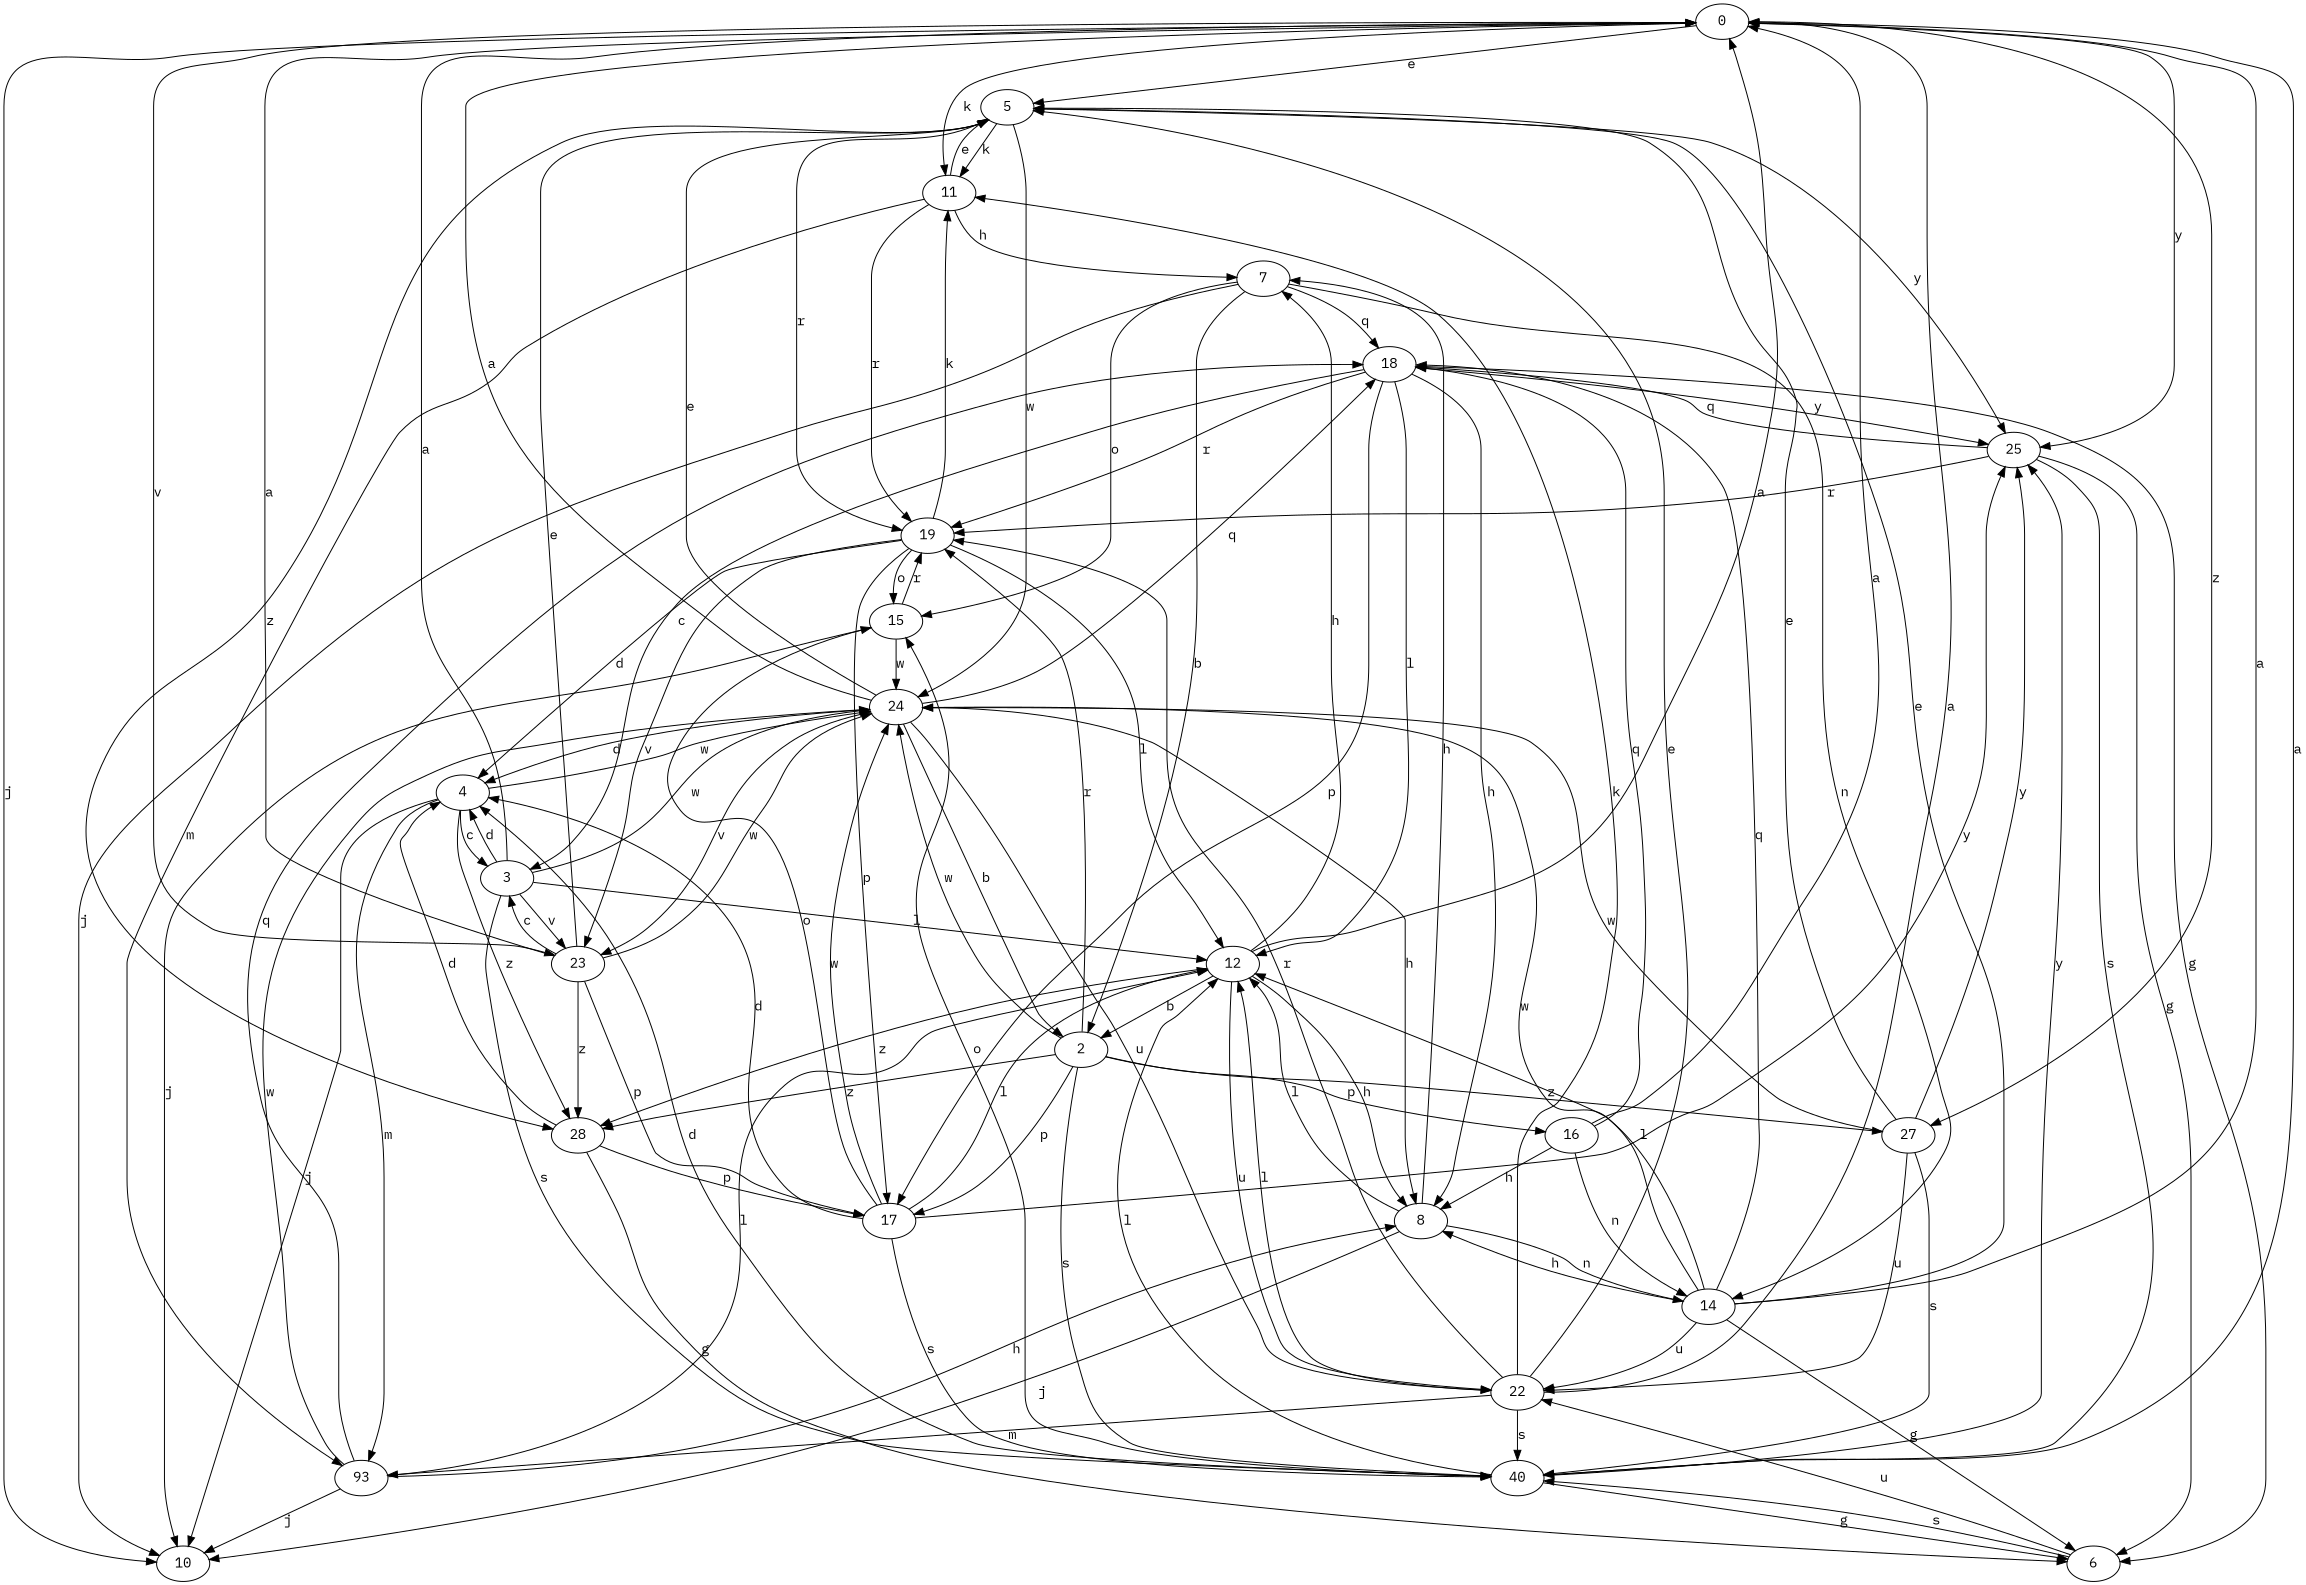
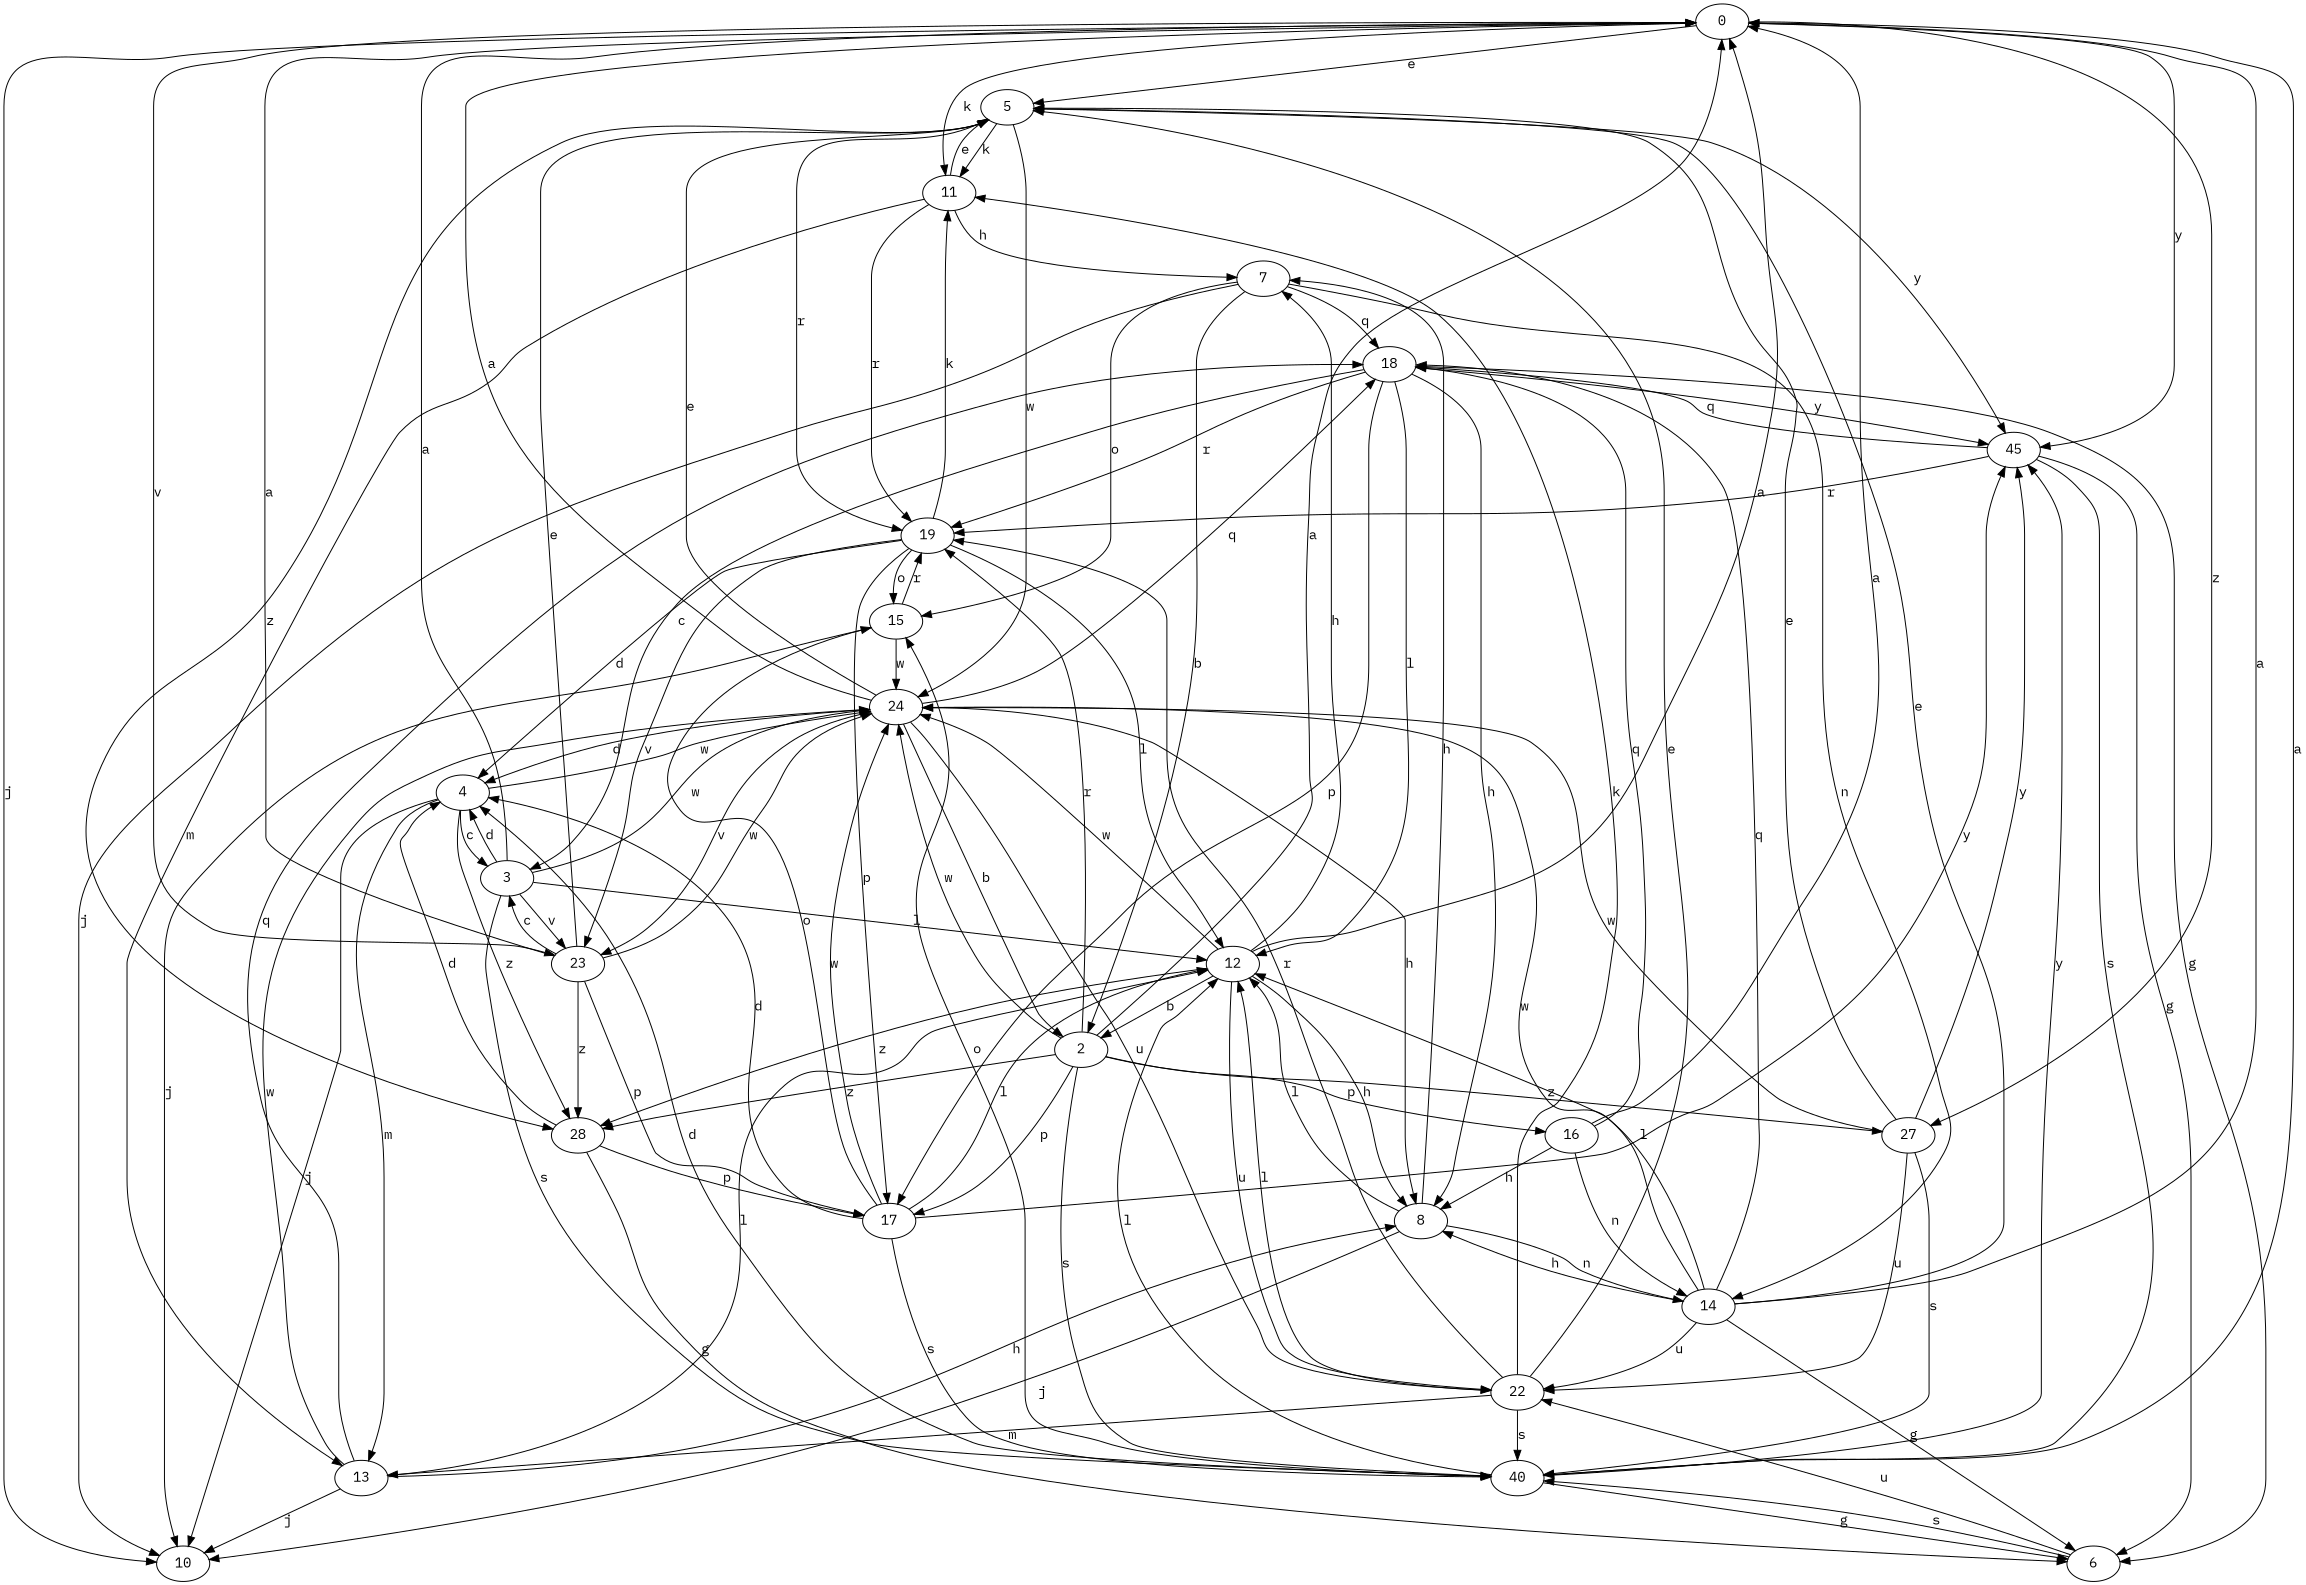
node "25": label "25" -> "45"
edge "22" -> "0": now "2" -> "0"
edge "12" -> "24": added, label "w"
node "93": label "93" -> "13"
